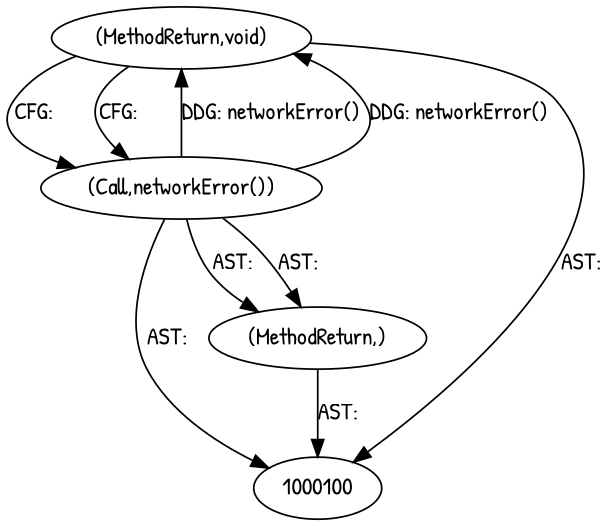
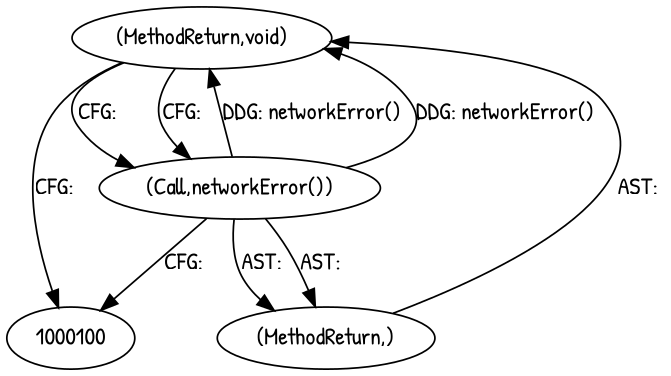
edge "(MethodReturn,void)" -> "1000100": label "AST: " -> "CFG: "
edge "(Call,networkError())" -> "1000100": label "AST: " -> "CFG: "
edge "(MethodReturn,)" -> "1000100": now "(MethodReturn,)" -> "(MethodReturn,void)"
